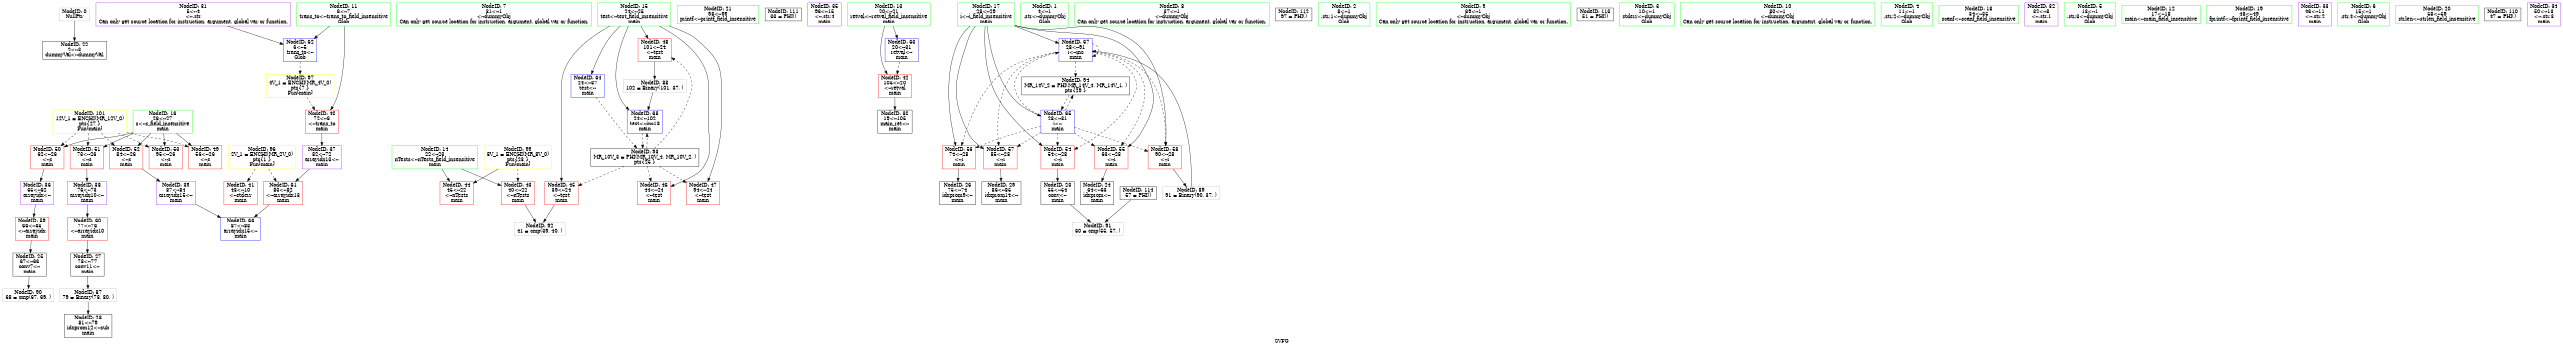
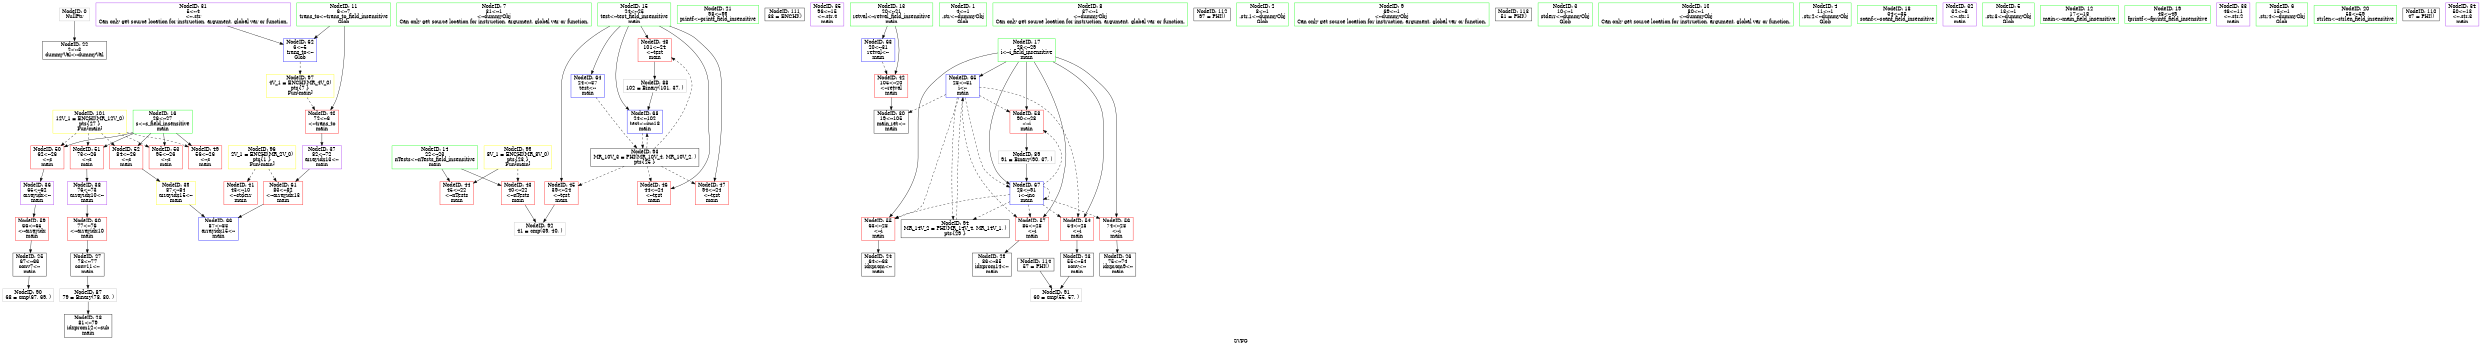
node "NodeID: 111": text "33 = PHI()" -> "33 = ENCHI()"
edge "NodeID: 65" -> "NodeID: 56": now "NodeID: 65" -> "NodeID: 30"
node "NodeID: 39": color purple -> yellow
